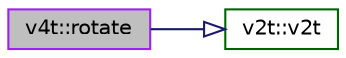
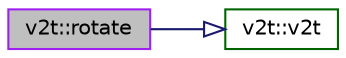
node "v4t::rotate": label "v4t::rotate" -> "v2t::rotate"
